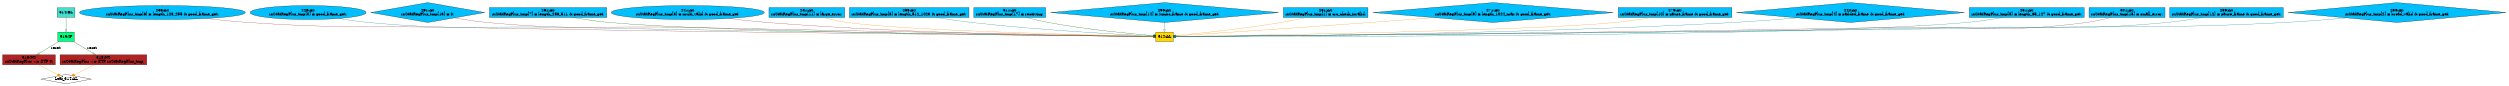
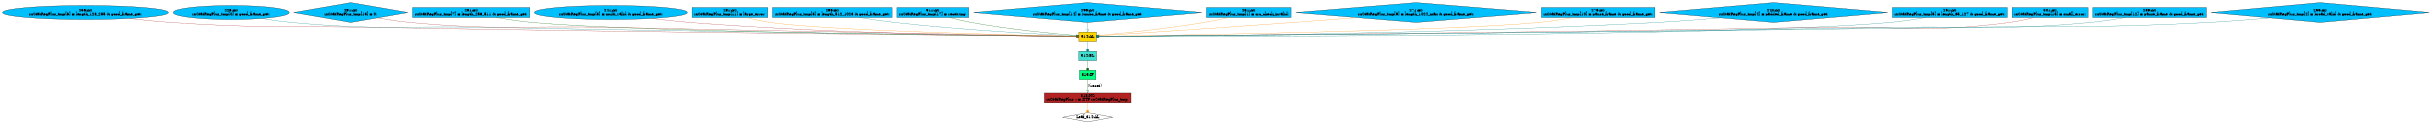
edge "314:BL" -> "315:IF": arrowhead onormal -> box
edge "311:AS rxStatRegPlus_tmp[17] = receiving;" -> "314:AL": arrowhead box -> onormal
edge "314:AL" -> "314:BL": added
edge "315:IF" -> "318:NS rxStatRegPlus <= #TP rxStatRegPlus_tmp;": label "reset" -> "!(reset)"
node "316:NS rxStatRegPlus <= #TP 0;": removed
